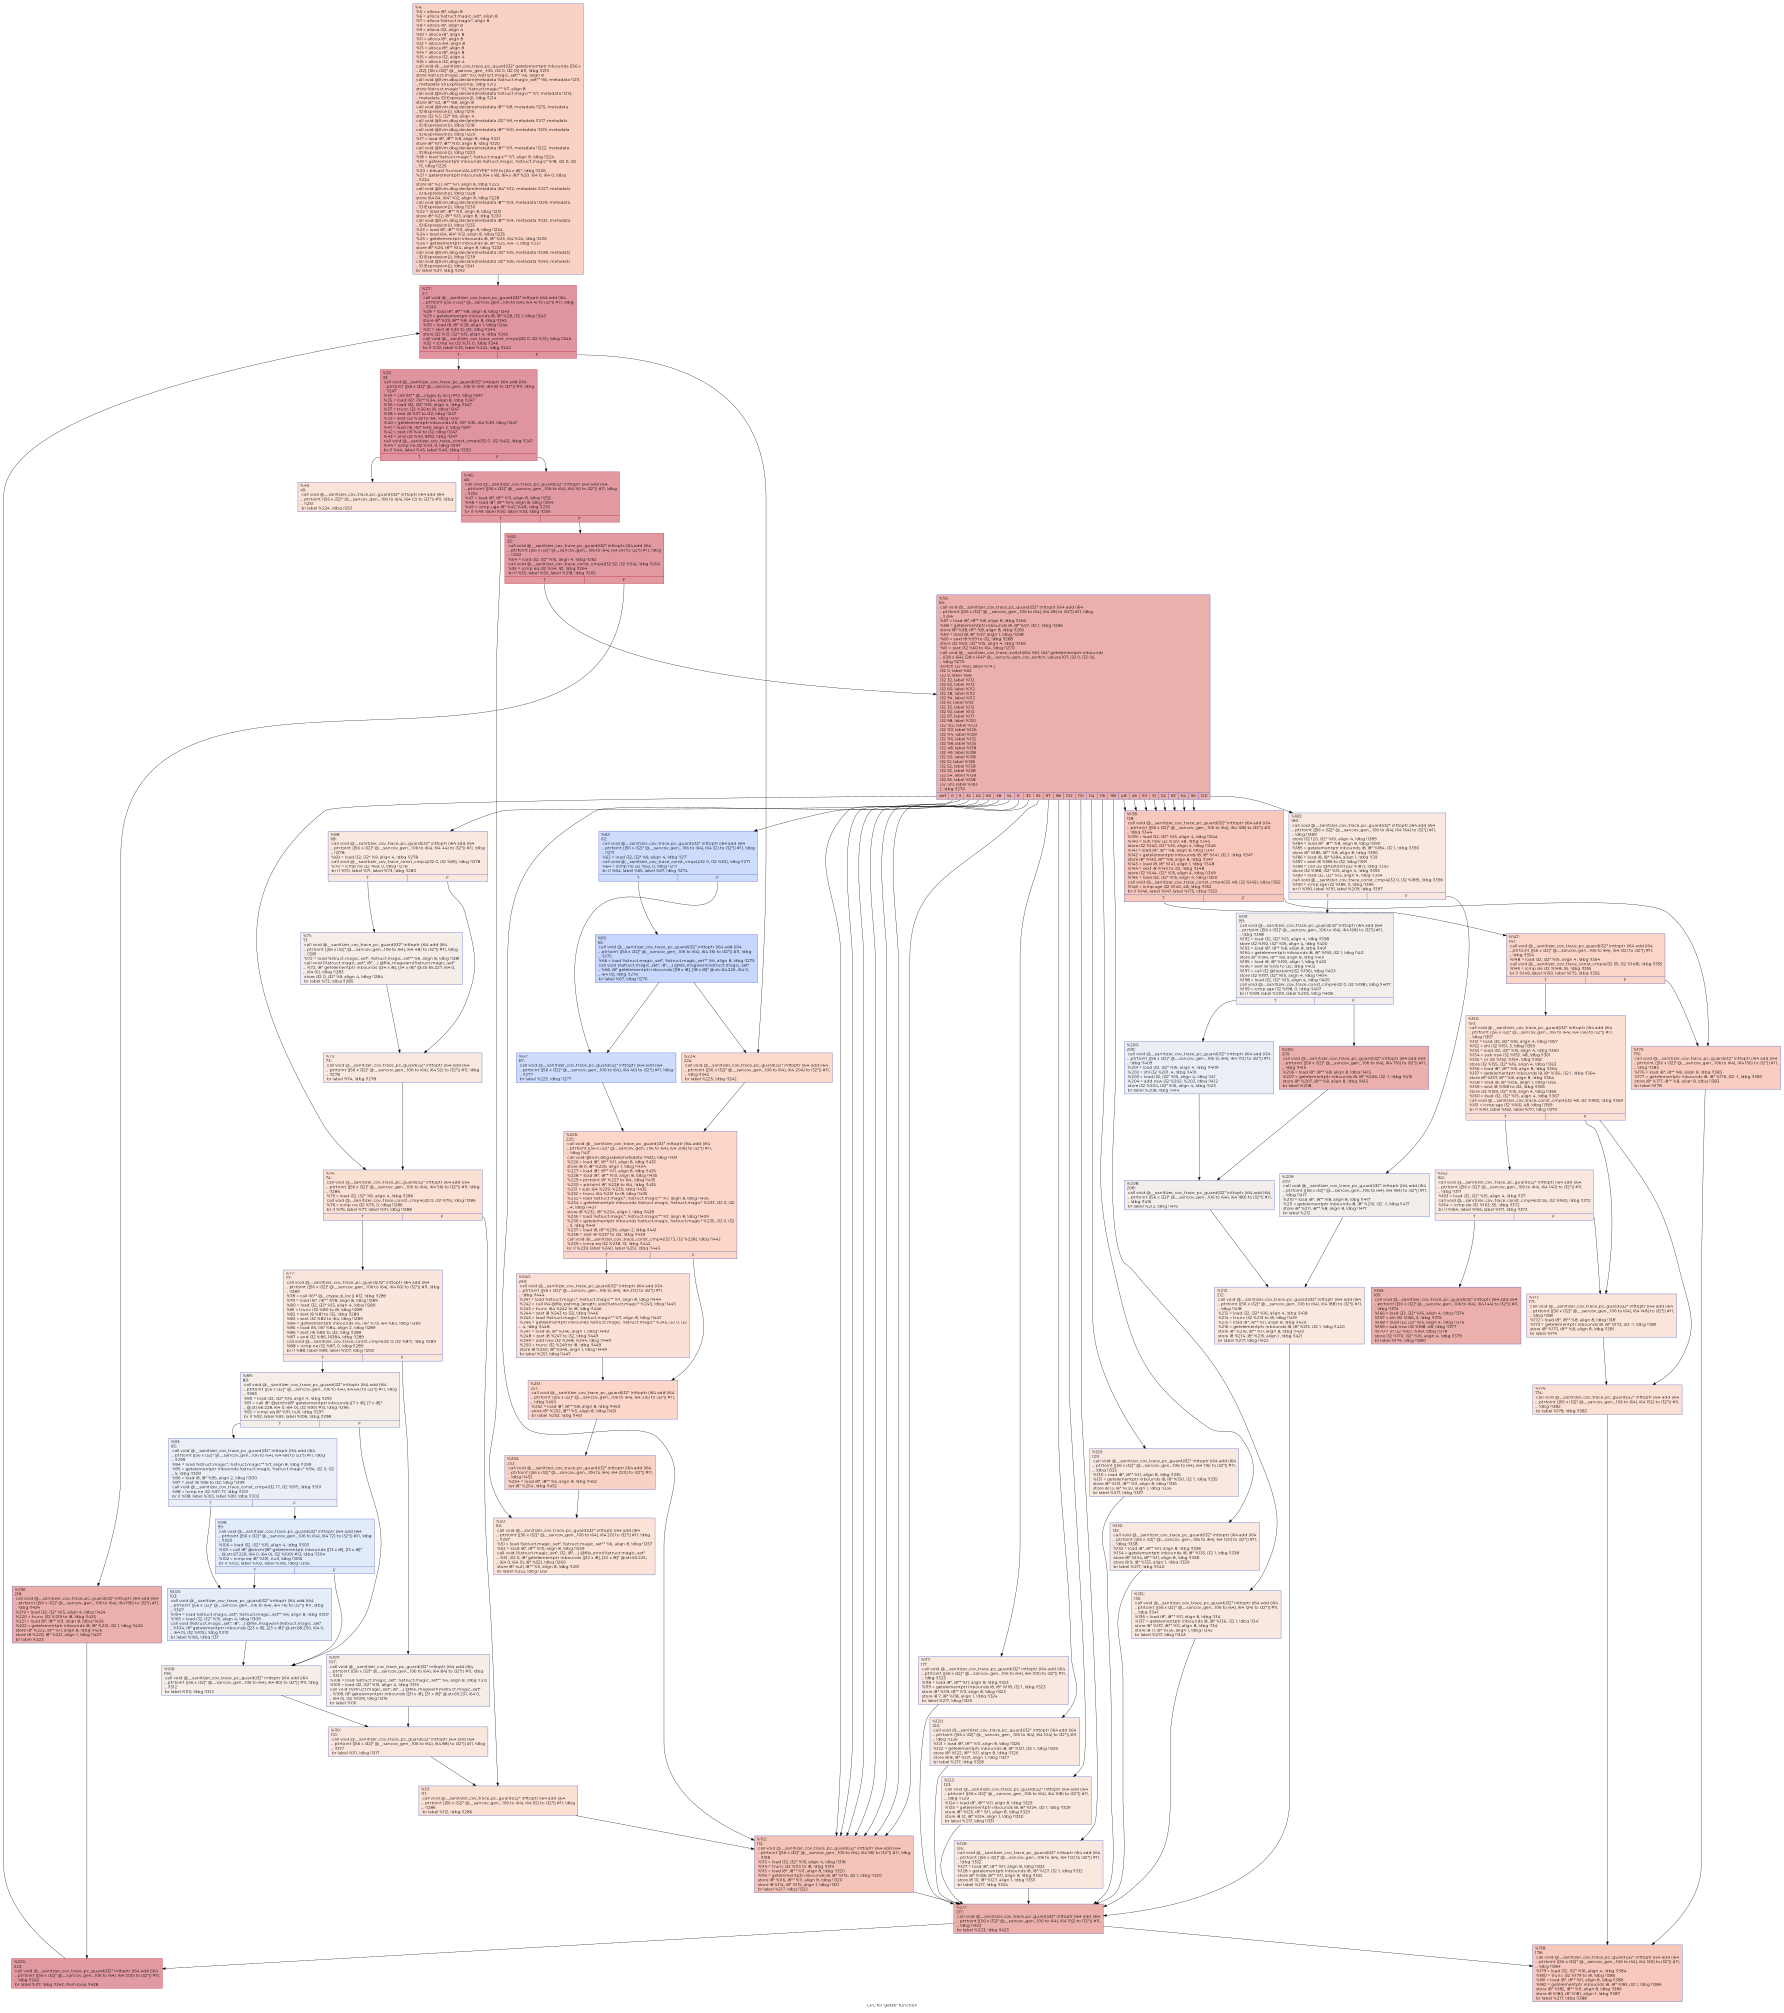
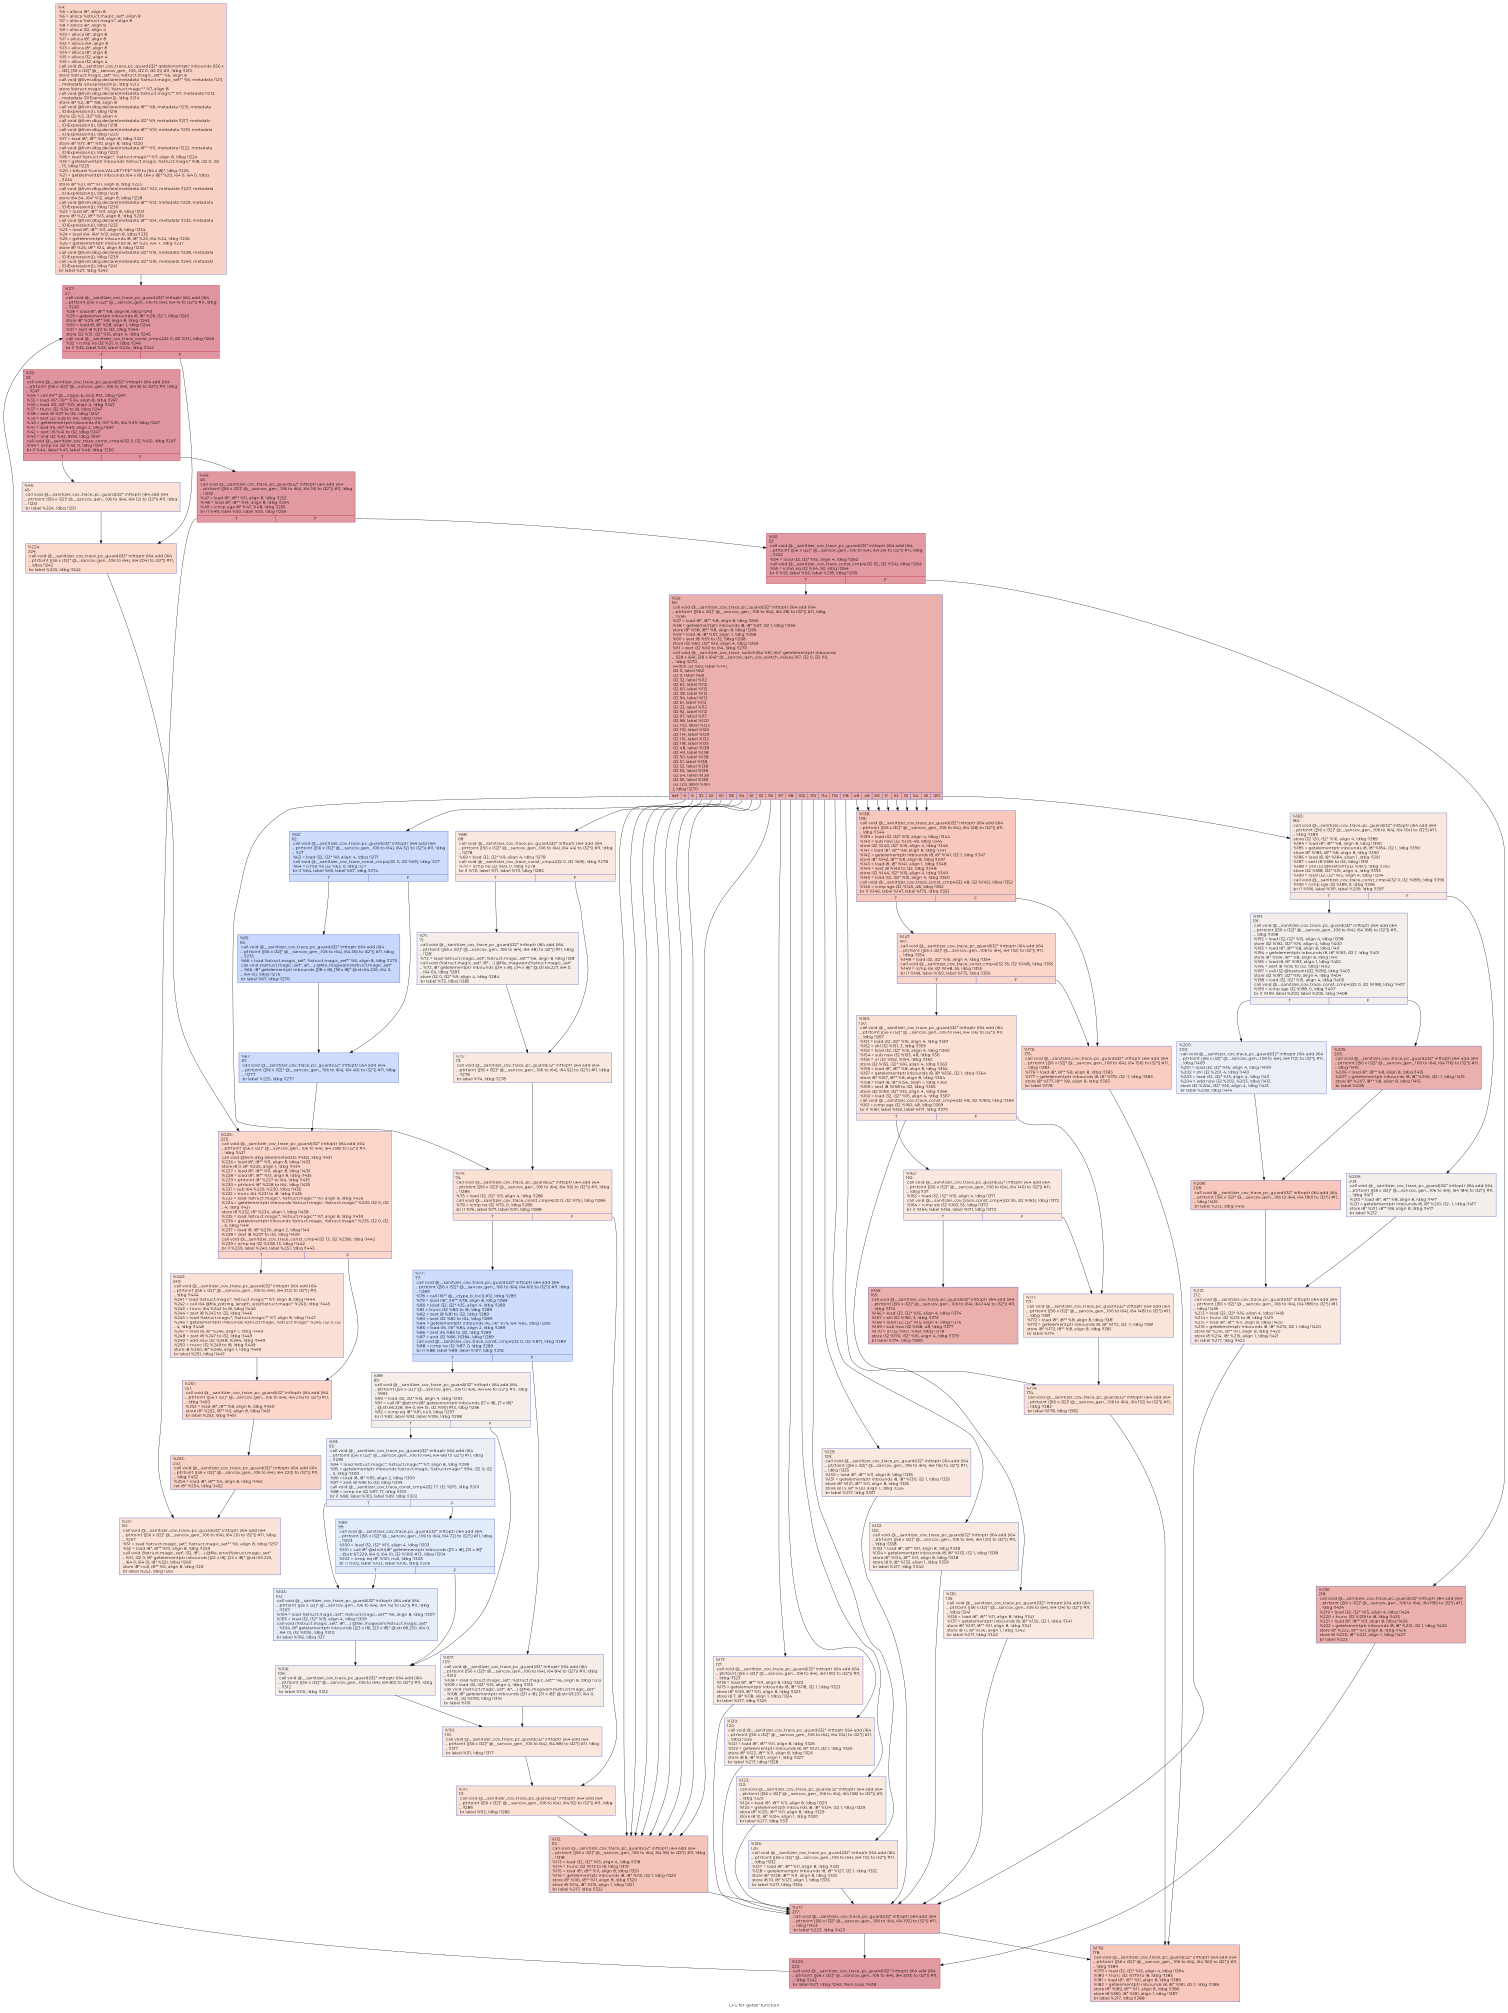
edge "%65:" -> "%224:": now "%45:" -> "%224:"
node "%208:": fillcolor #e3d9d370 -> #ed836670
node "%77:": fillcolor #f3c7b170 -> #8fb1fe70
